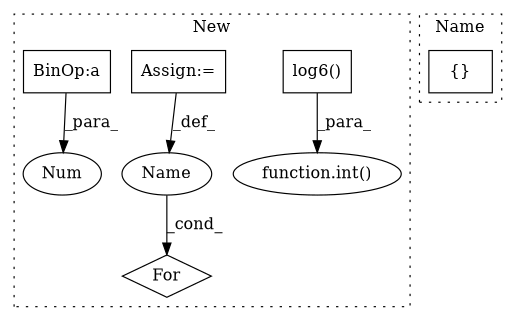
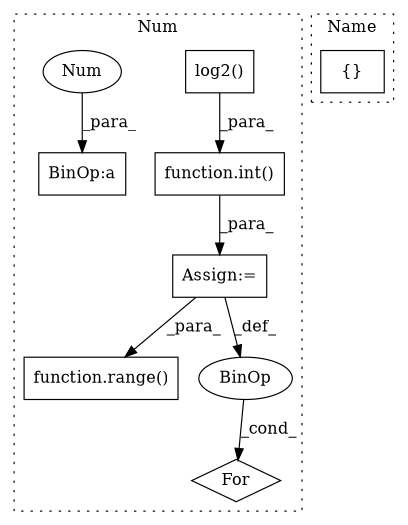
cluster "New": label "New" -> "Num"
node "log6()": label "log6()" -> "log2()"
edge "BinOp:a" -> "Num": reversed
node "Name": label "Name" -> "BinOp"
node "function.int()": shape ellipse -> box
edge "function.int()" -> "Assign:=": added, label "_para_"
node "function.range()": added
